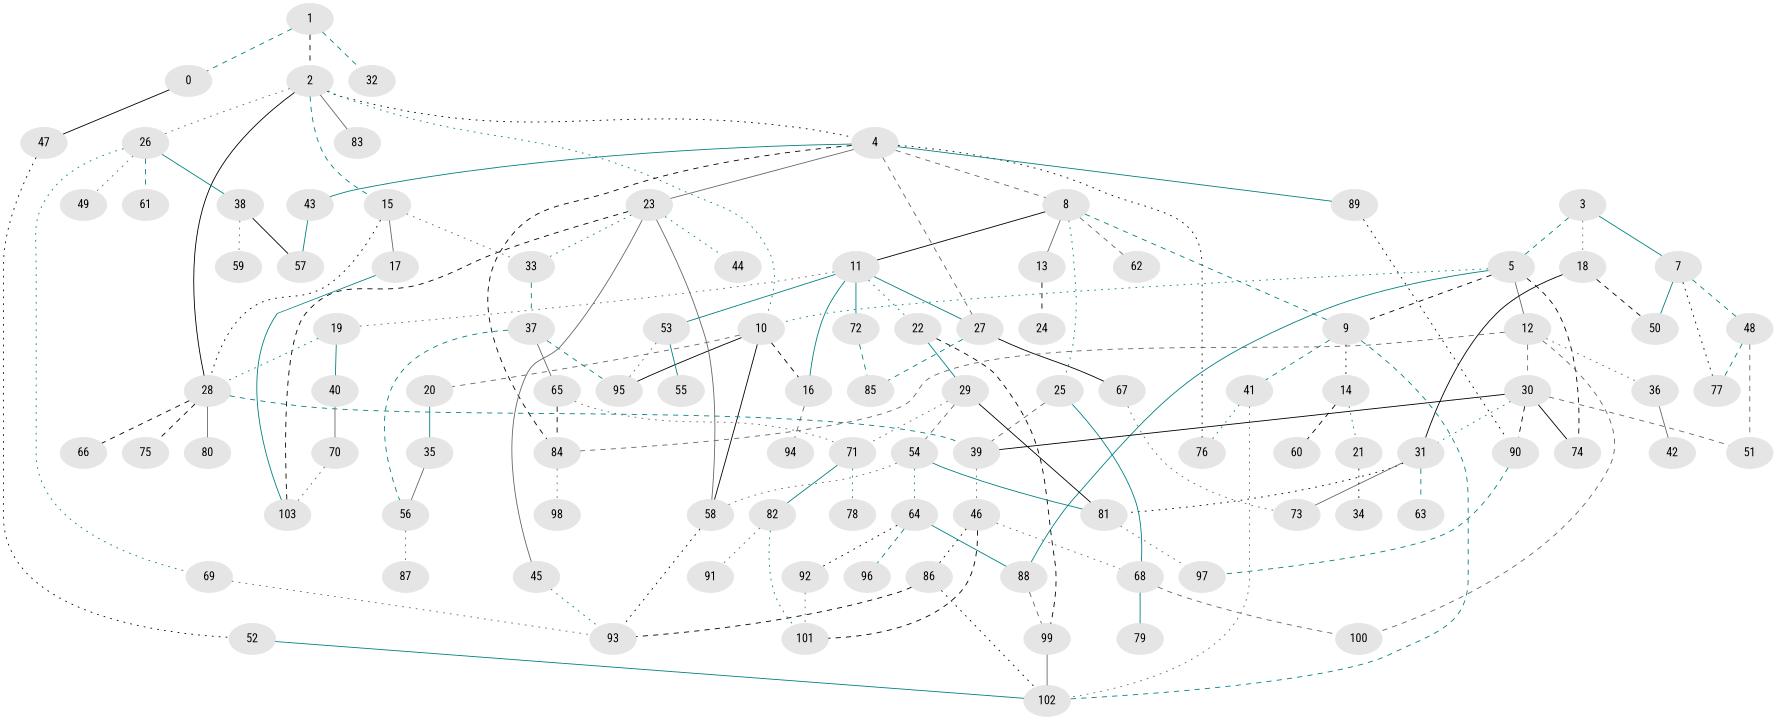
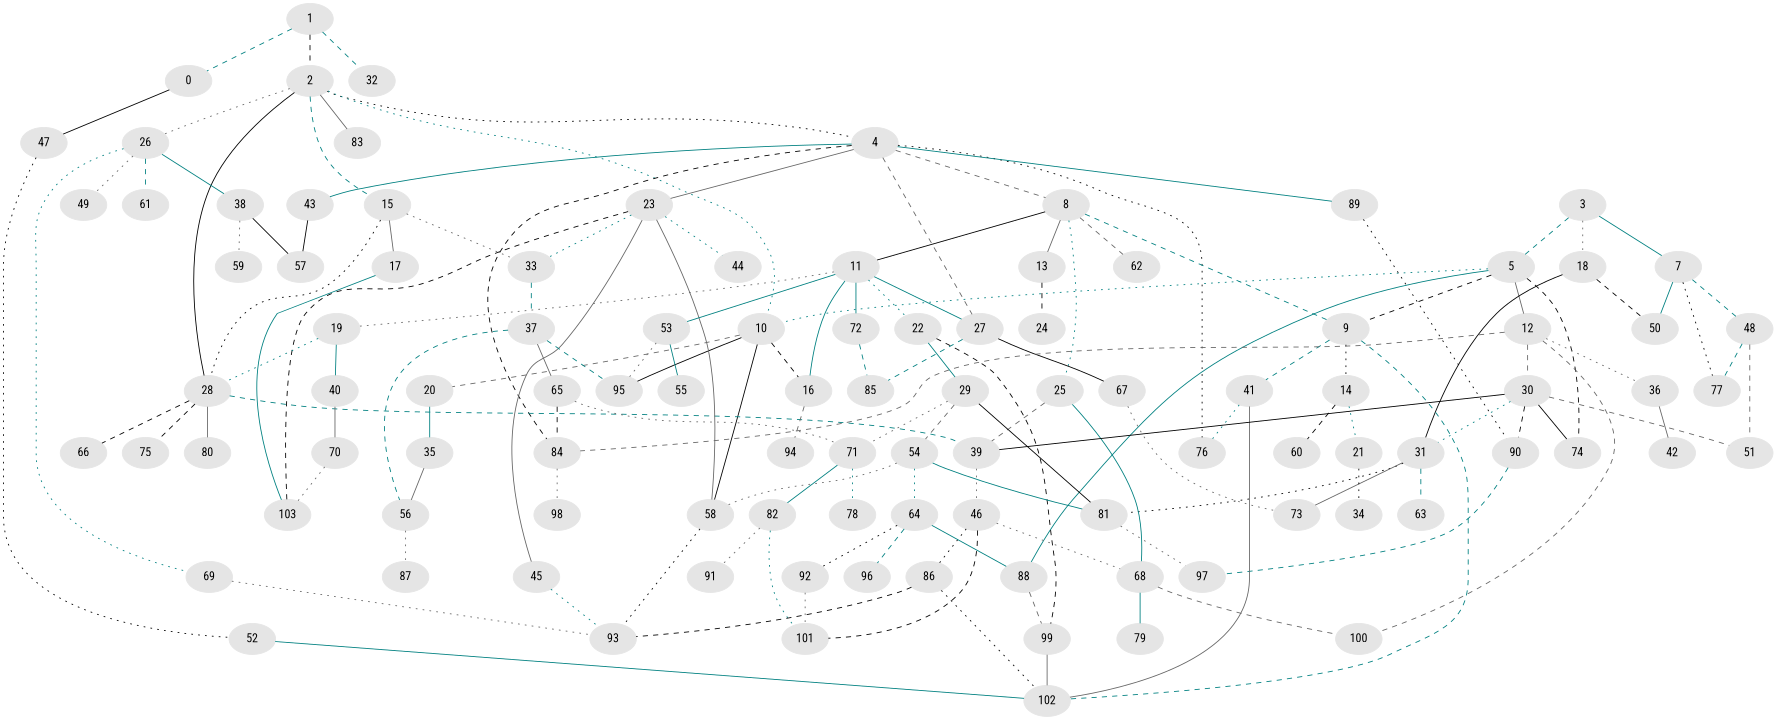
edge "43" -- "57": color teal -> black
edge "41" -- "102": style dotted -> solid
